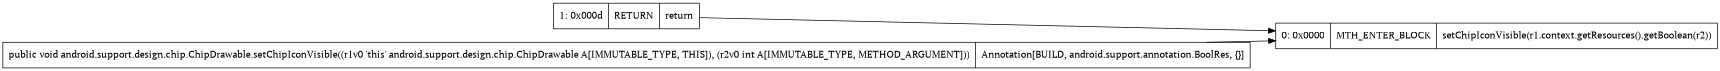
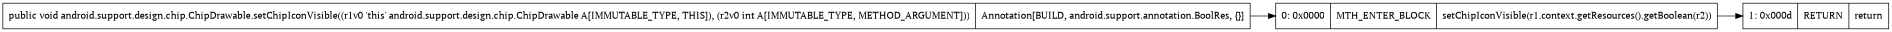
edge "1: 0x000d" -> "0: 0x0000": reversed
